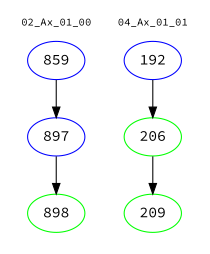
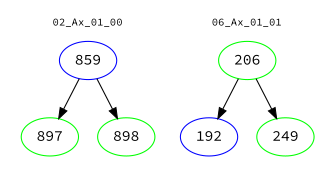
cluster "04_Ax_01_01": label "04_Ax_01_01" -> "06_Ax_01_01"
edge "192" -> "206": reversed
node "897": color blue -> green
edge "897" -> "898": now "859" -> "898"
node "209": label "209" -> "249"
